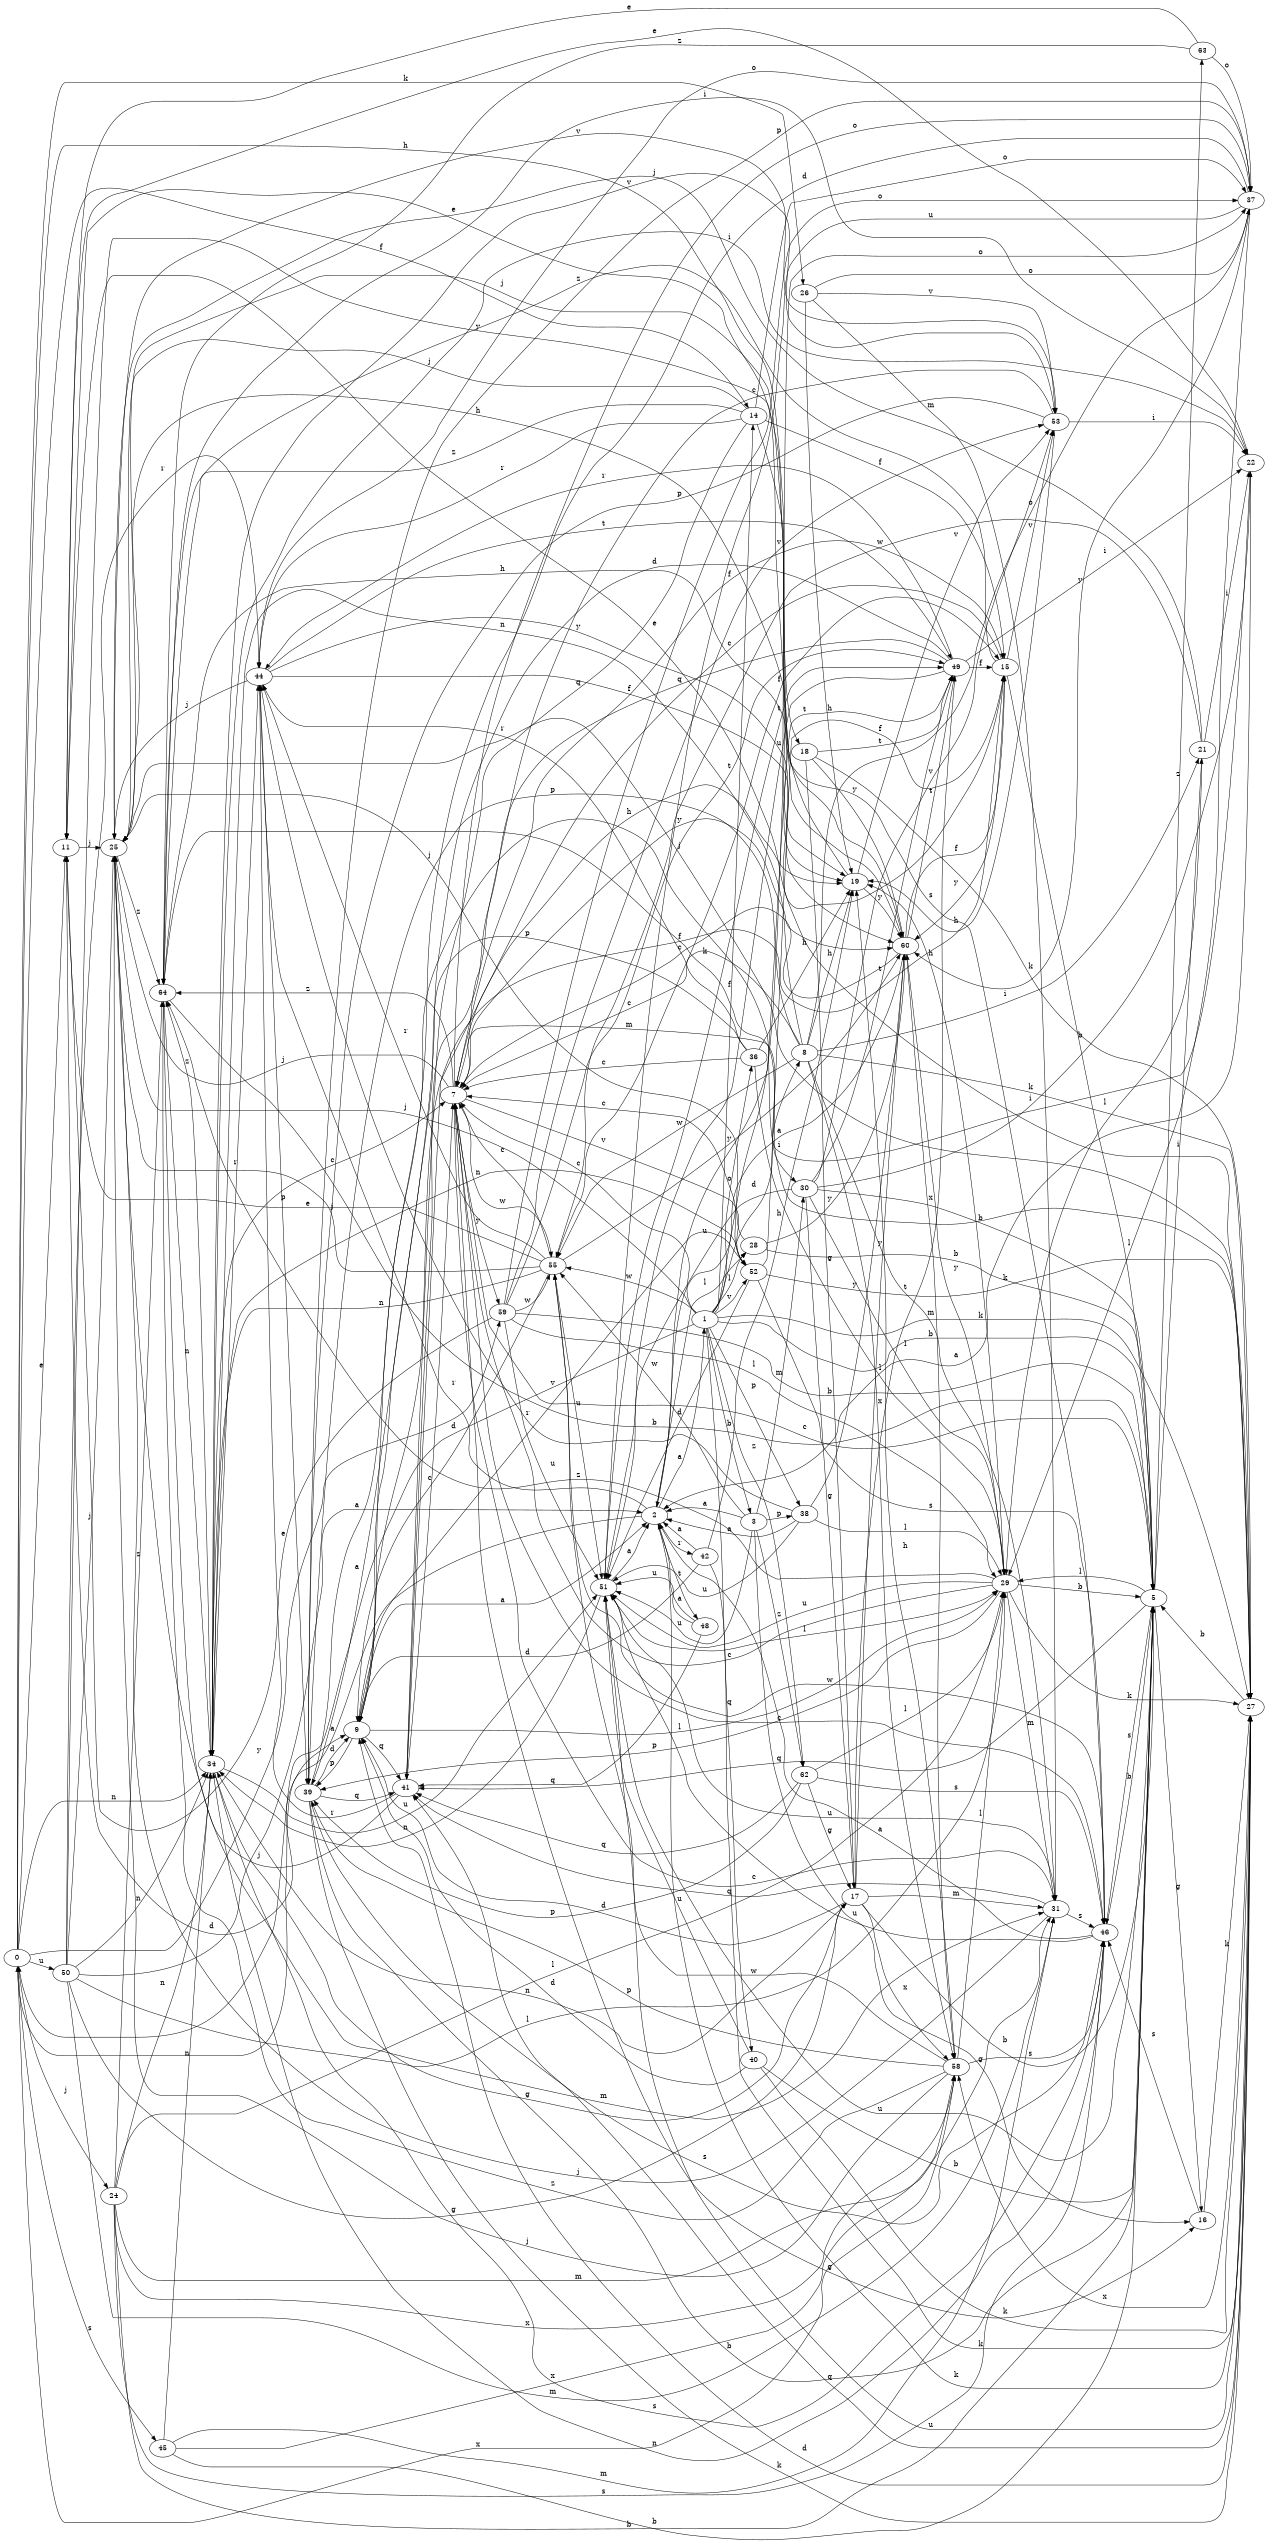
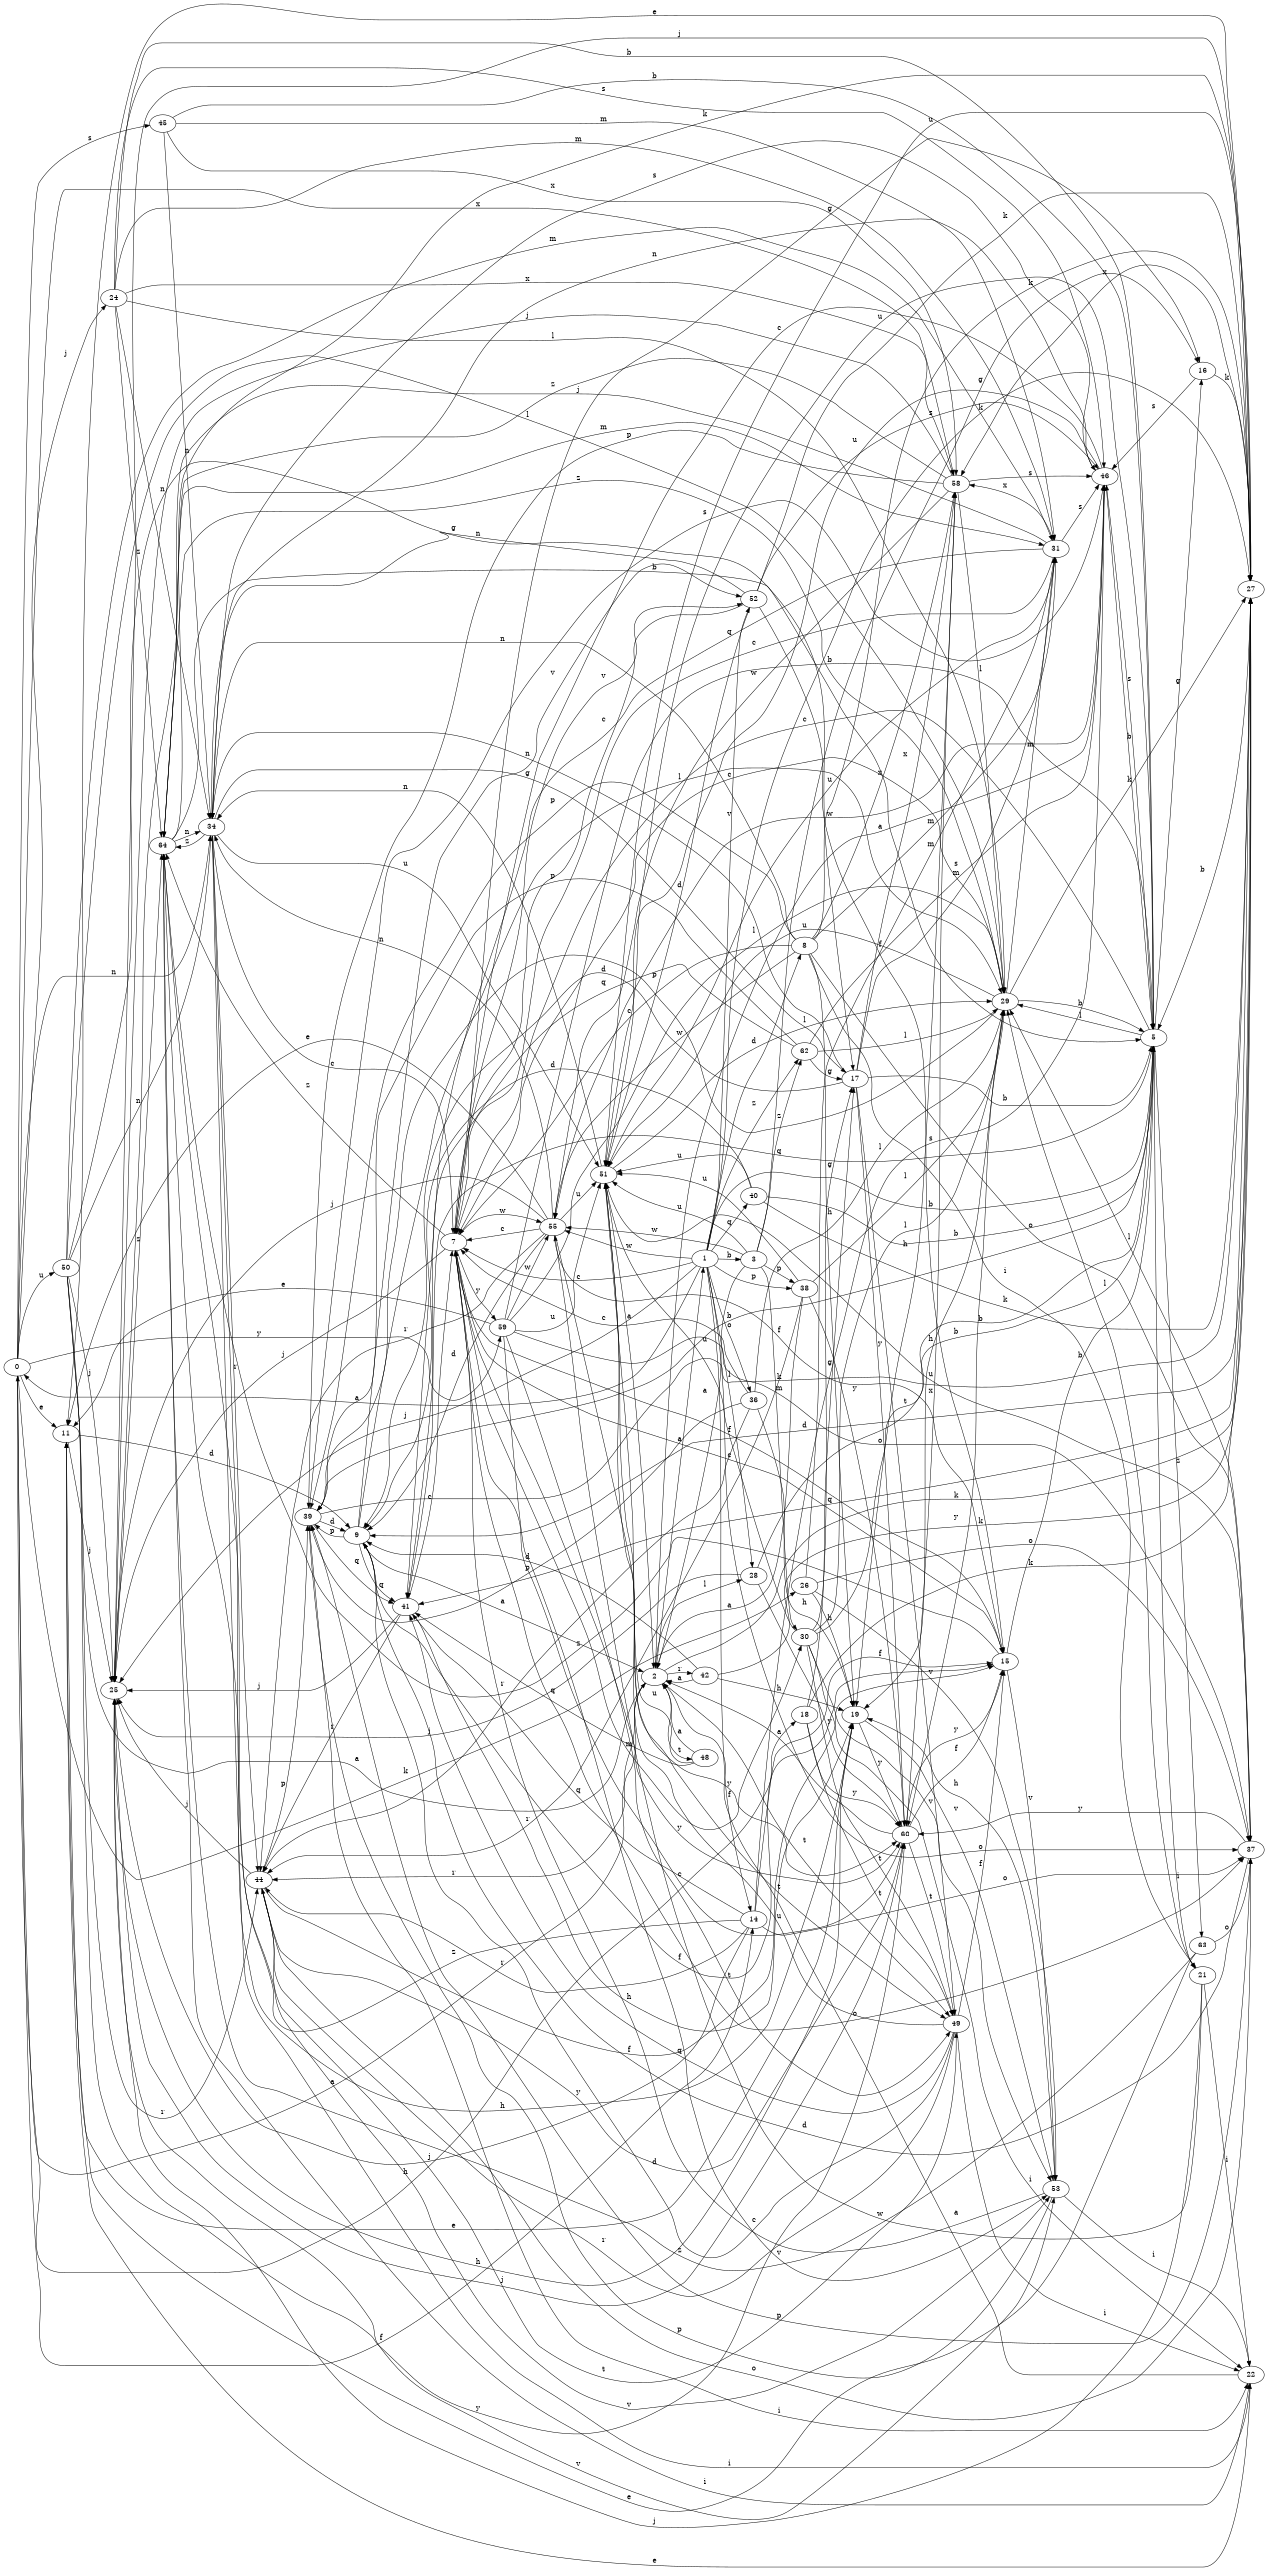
edge "31" -> "58": added, label "x"
